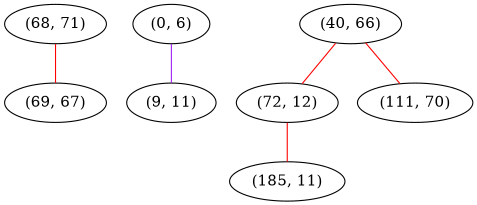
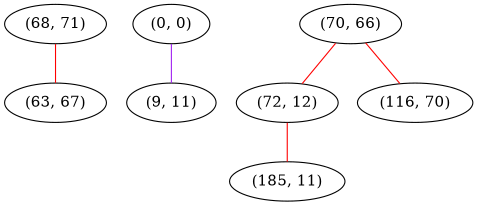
node "(0, 6)": label "(0, 6)" -> "(0, 0)"
node "(40, 66)": label "(40, 66)" -> "(70, 66)"
node "(69, 67)": label "(69, 67)" -> "(63, 67)"
node "(111, 70)": label "(111, 70)" -> "(116, 70)"
